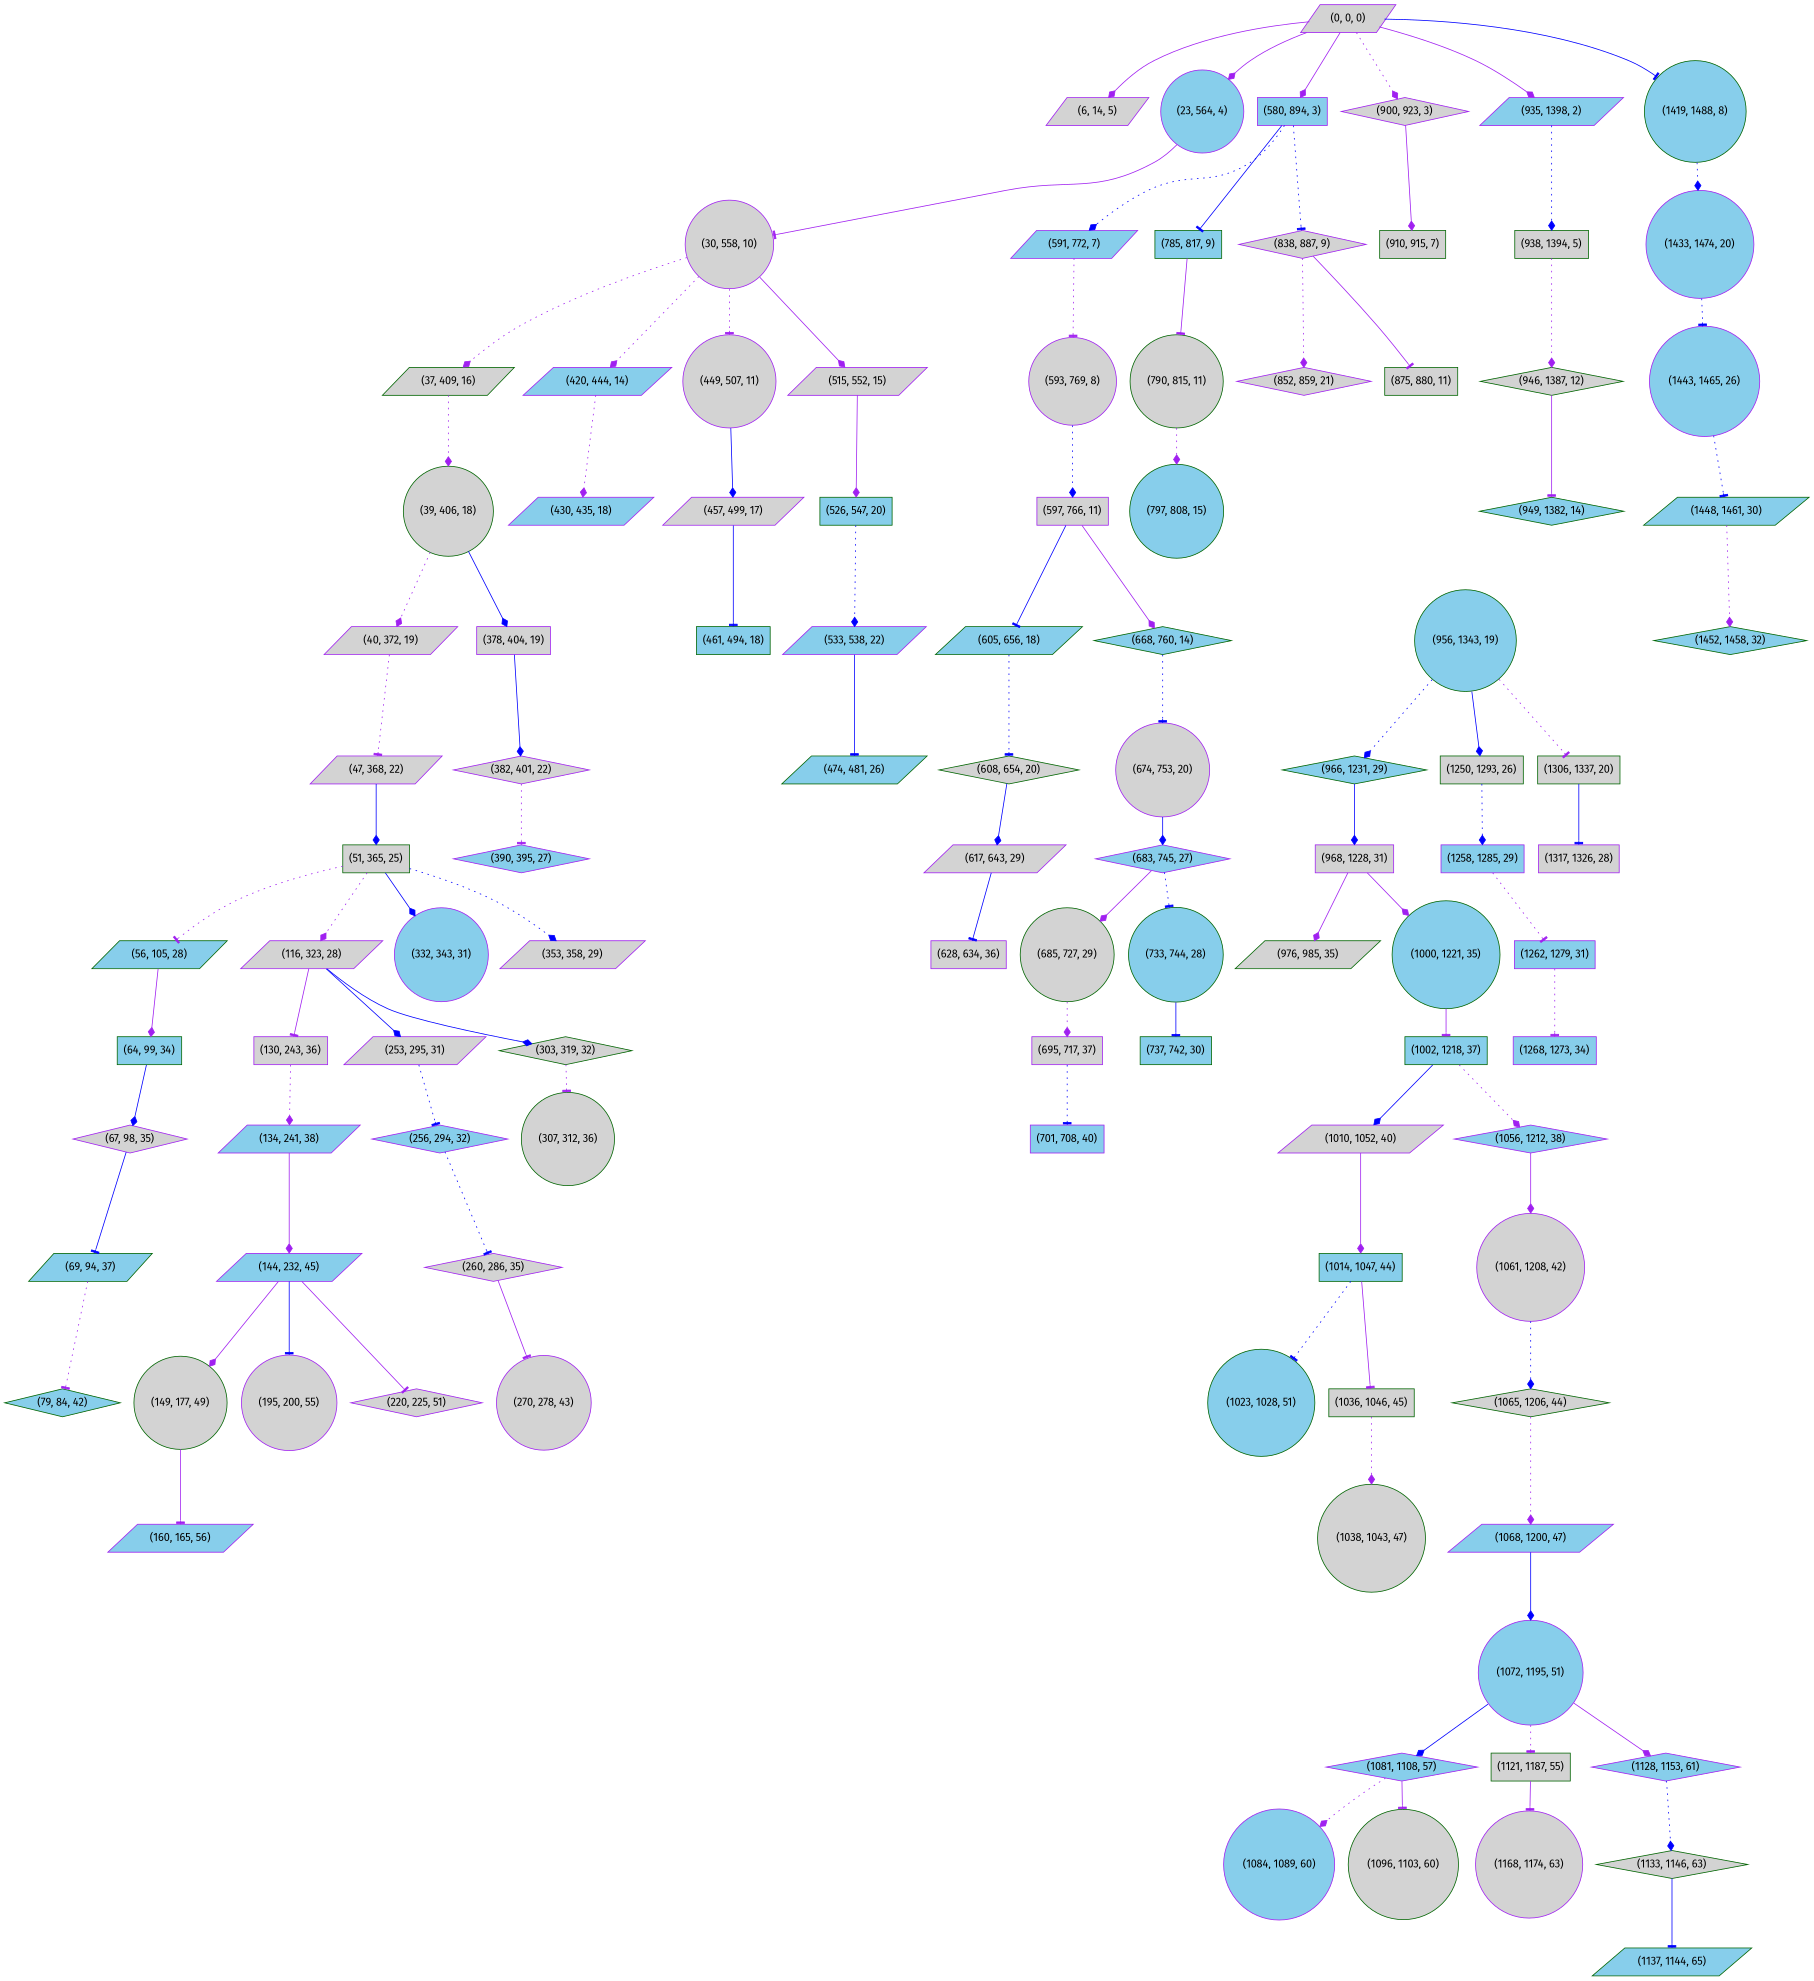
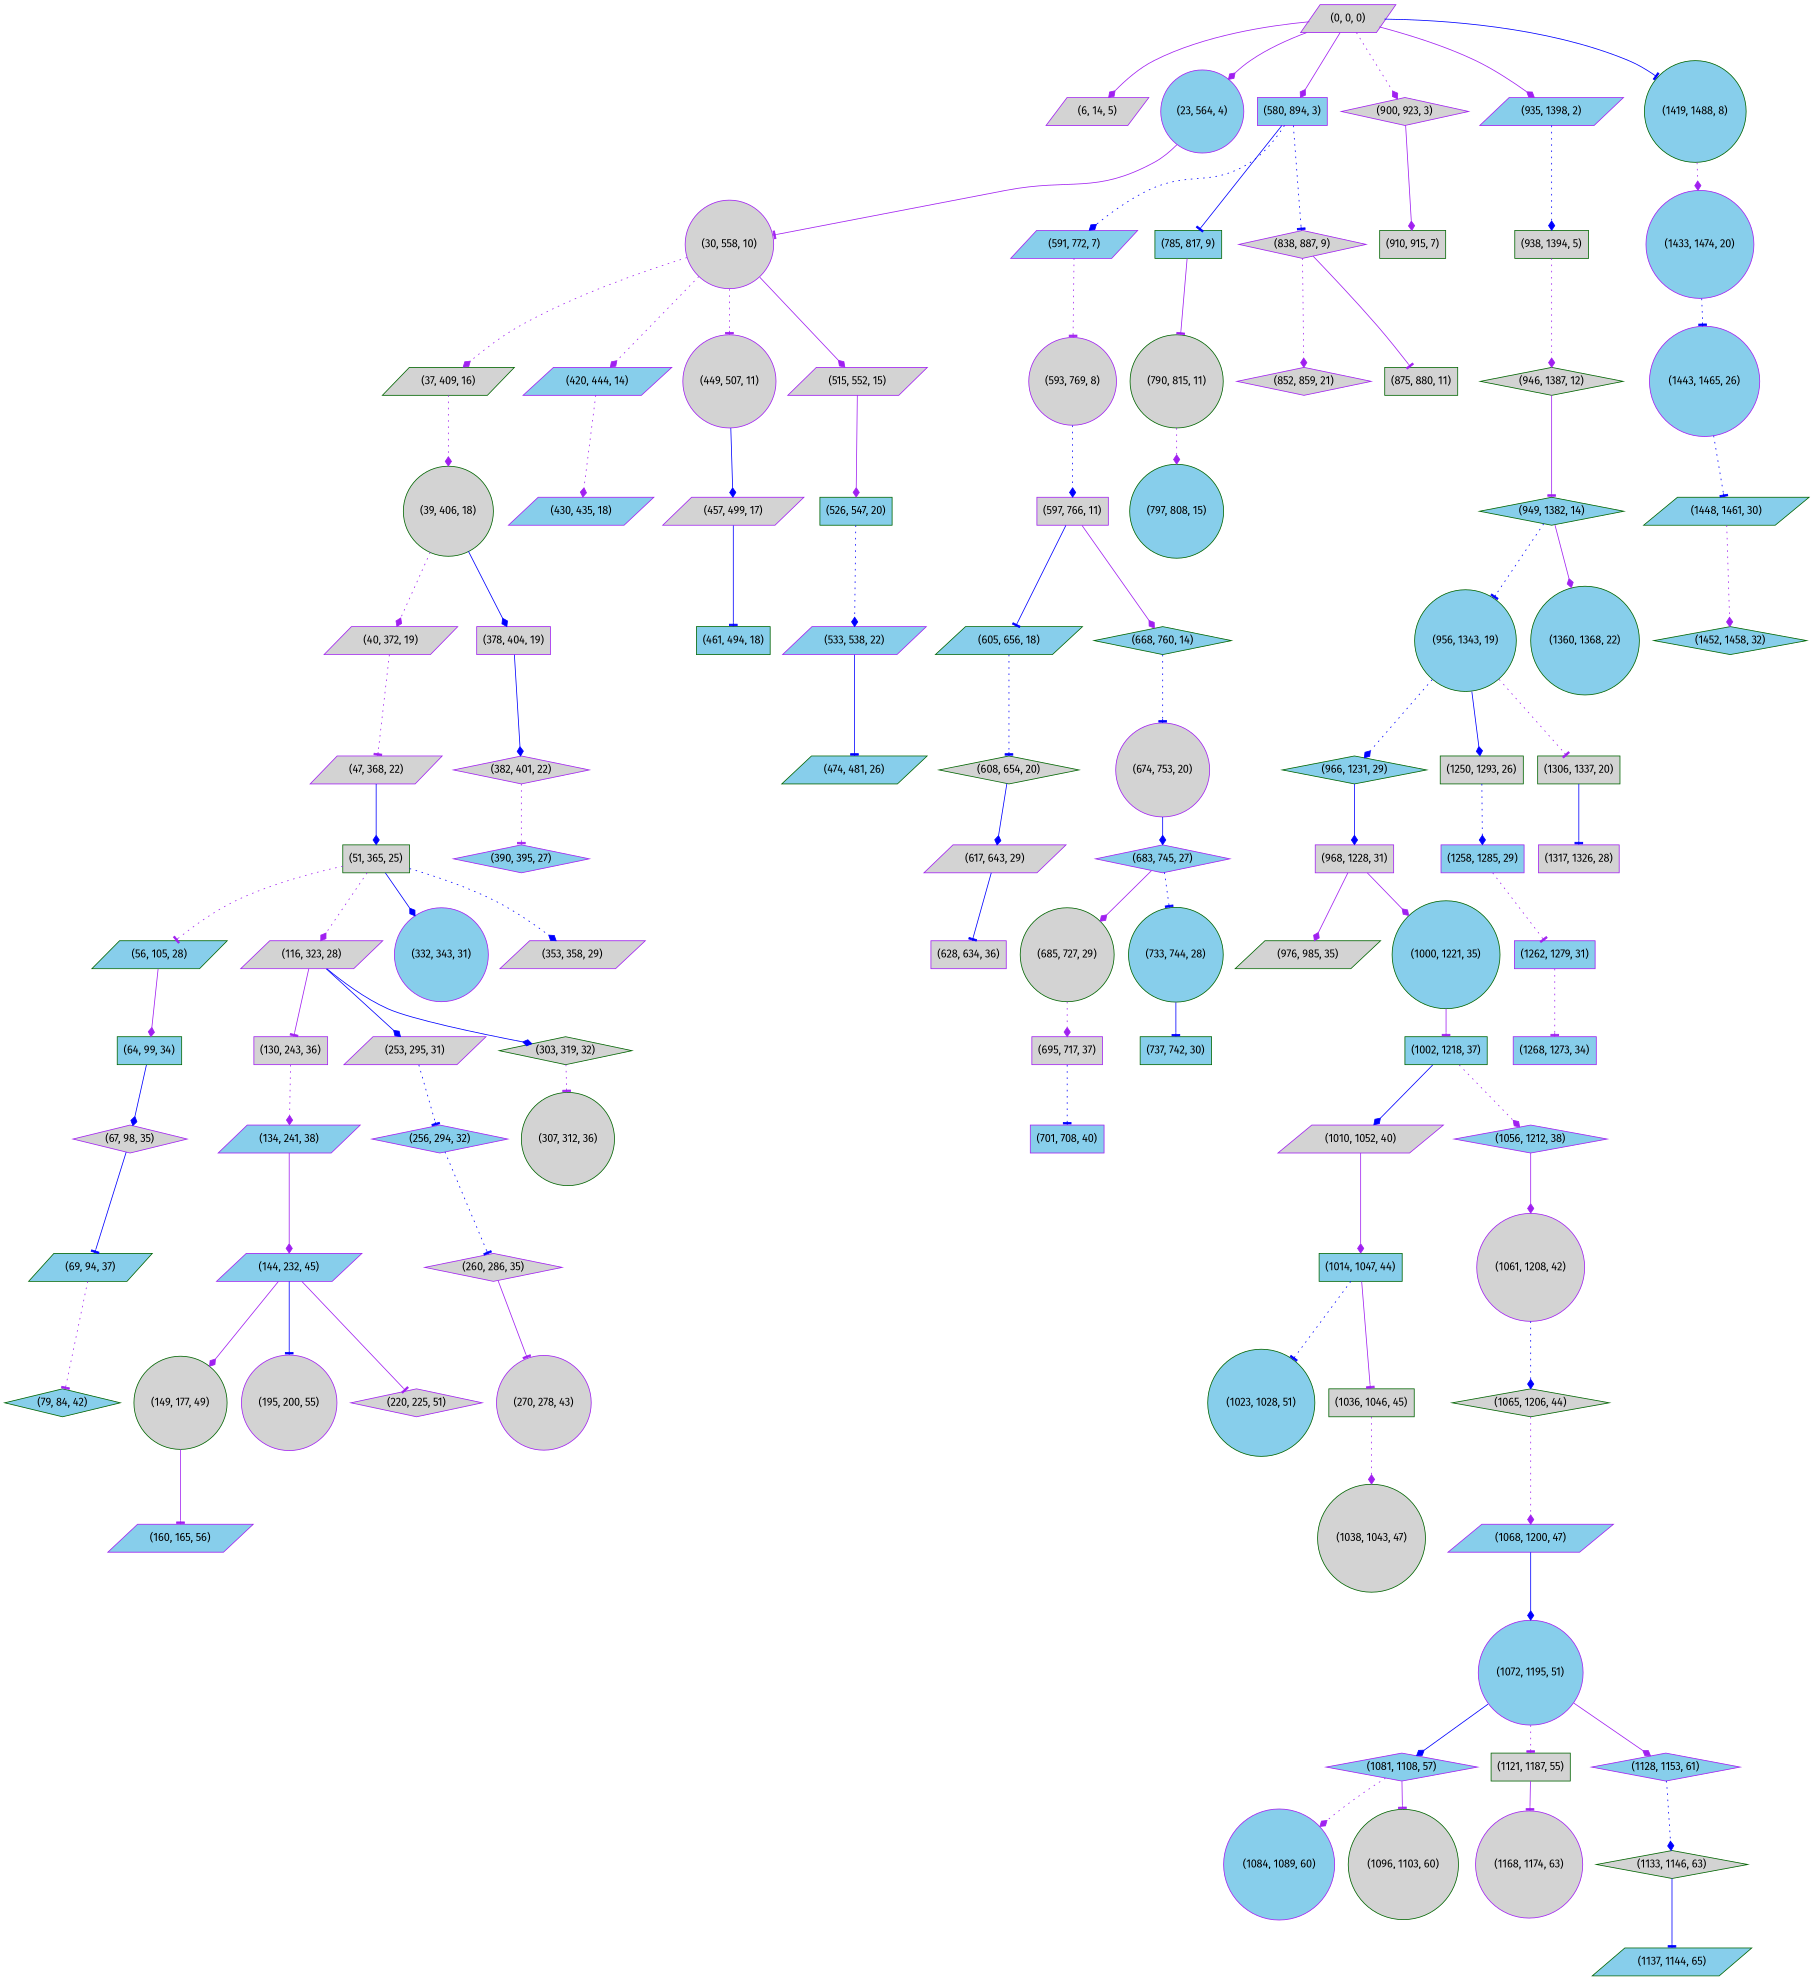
edge "(1419, 1488, 8)" -> "(1433, 1474, 20)": color blue -> purple
edge "(949, 1382, 14)" -> "(956, 1343, 19)": added
node "(1360, 1368, 22)": added
